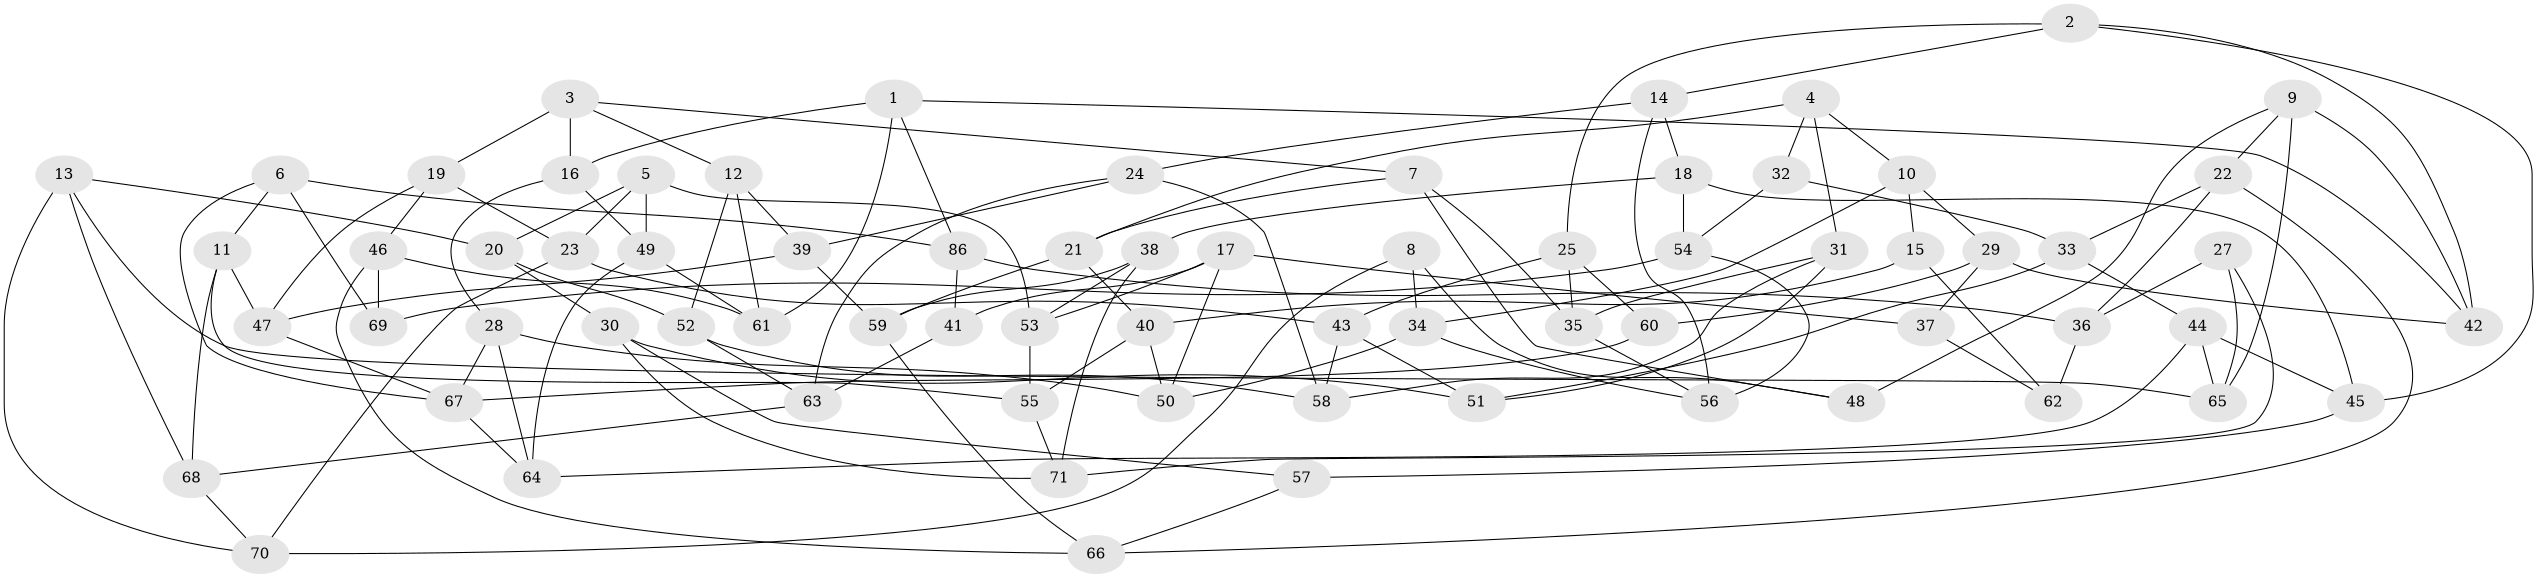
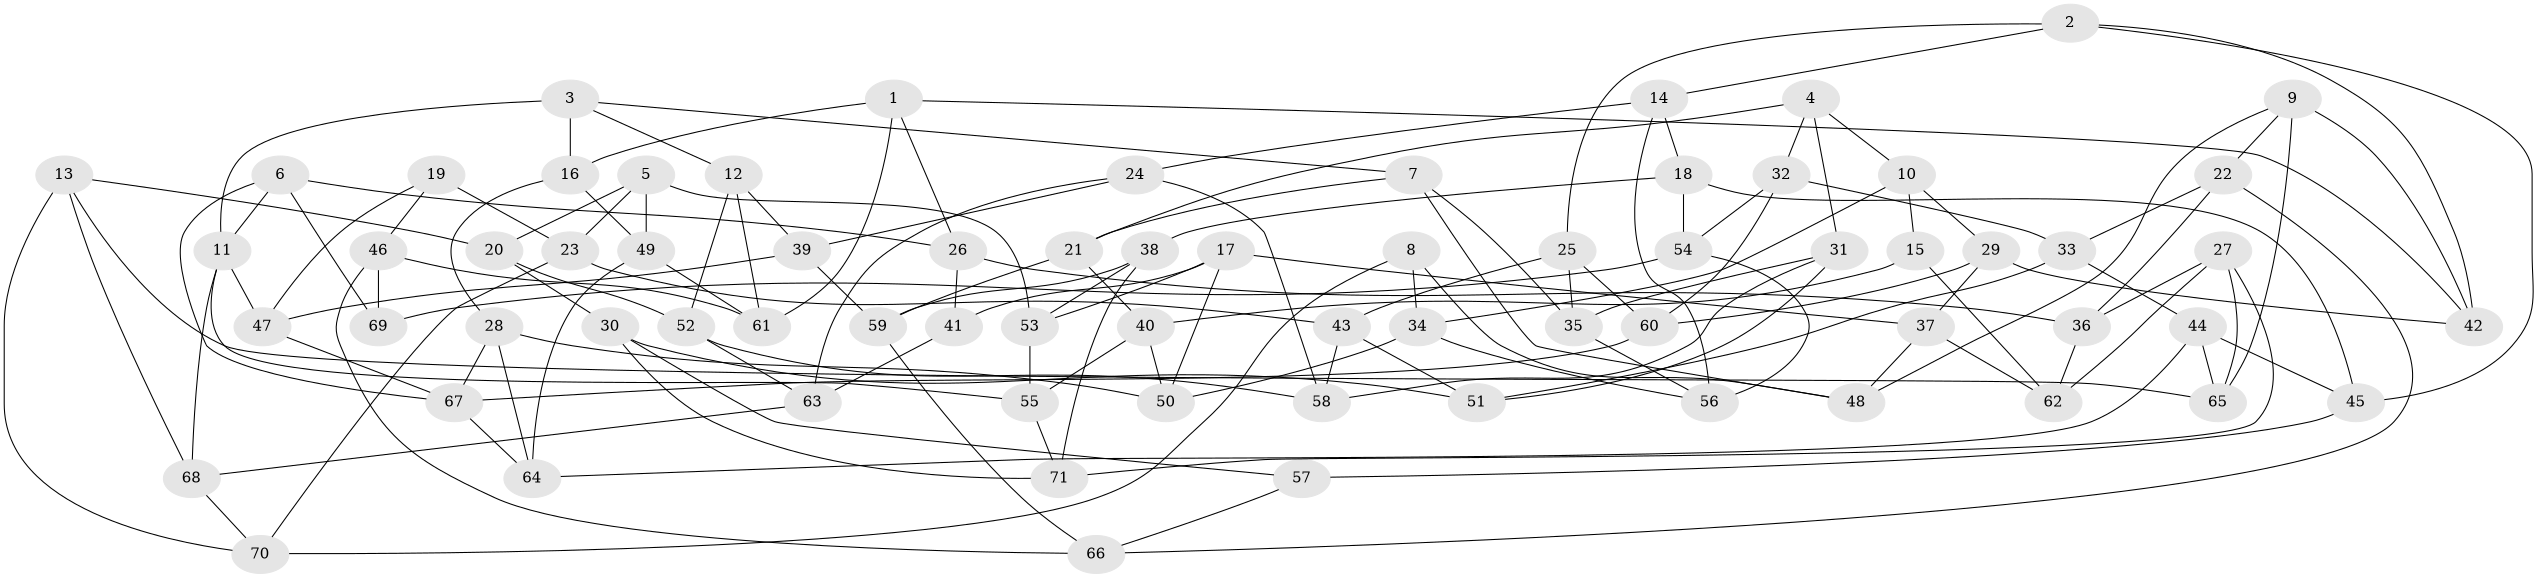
edge "3" -- "19": now "3" -- "11"
node "86": label "86" -> "26"
edge "32" -- "60": added
edge "27" -- "62": added
edge "37" -- "48": added
